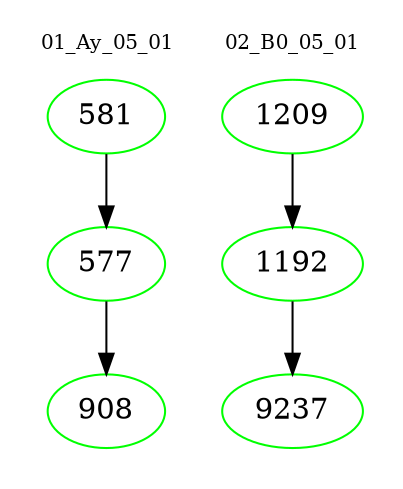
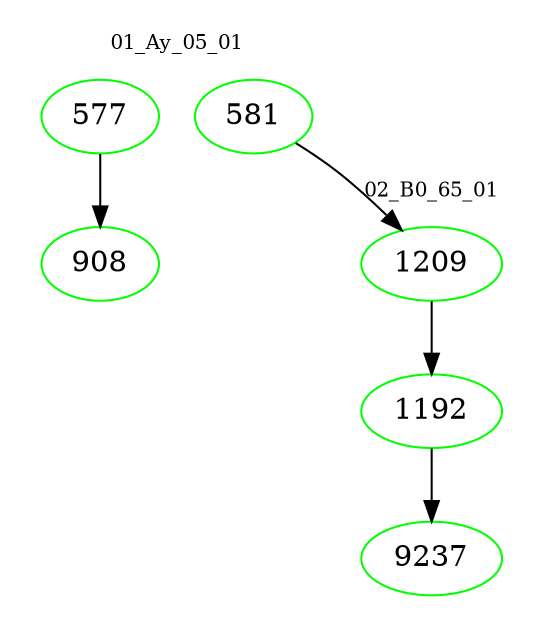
cluster "02_B0_05_01": label "02_B0_05_01" -> "02_B0_65_01"
edge "581" -> "577": now "581" -> "1209"
